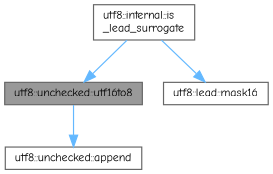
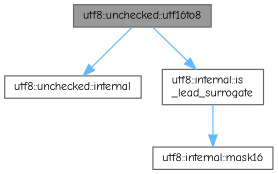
edge "utf8::internal::is _lead_surrogate" -> "utf8::unchecked::utf16to8": reversed
node "utf8::lead::mask16": label "utf8::lead::mask16" -> "utf8::internal::mask16"
node "utf8::unchecked::append": label "utf8::unchecked::append" -> "utf8::unchecked::internal"
